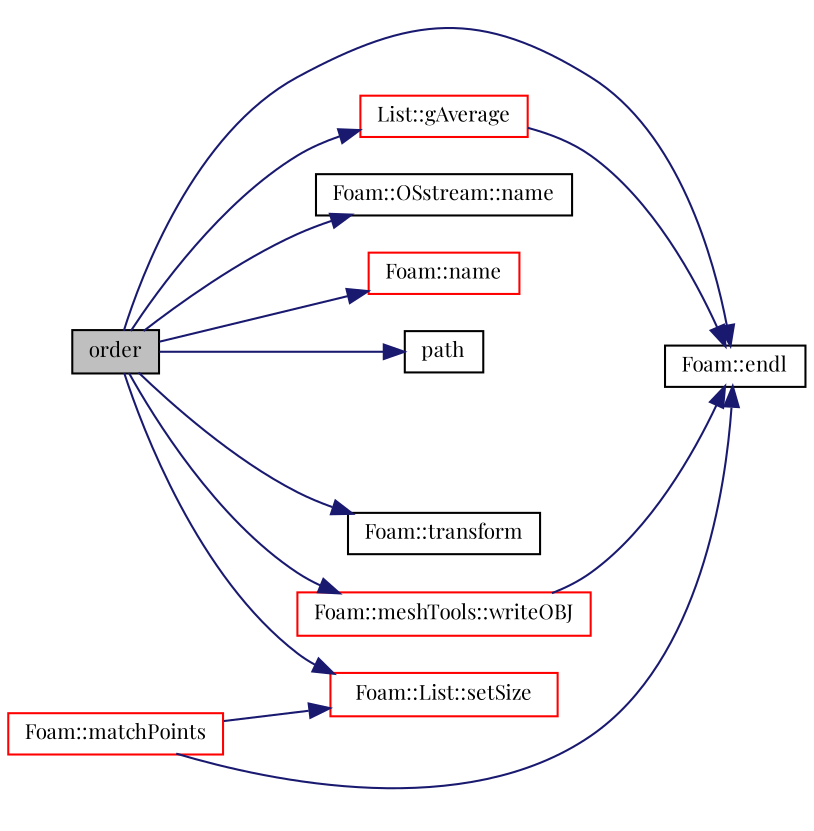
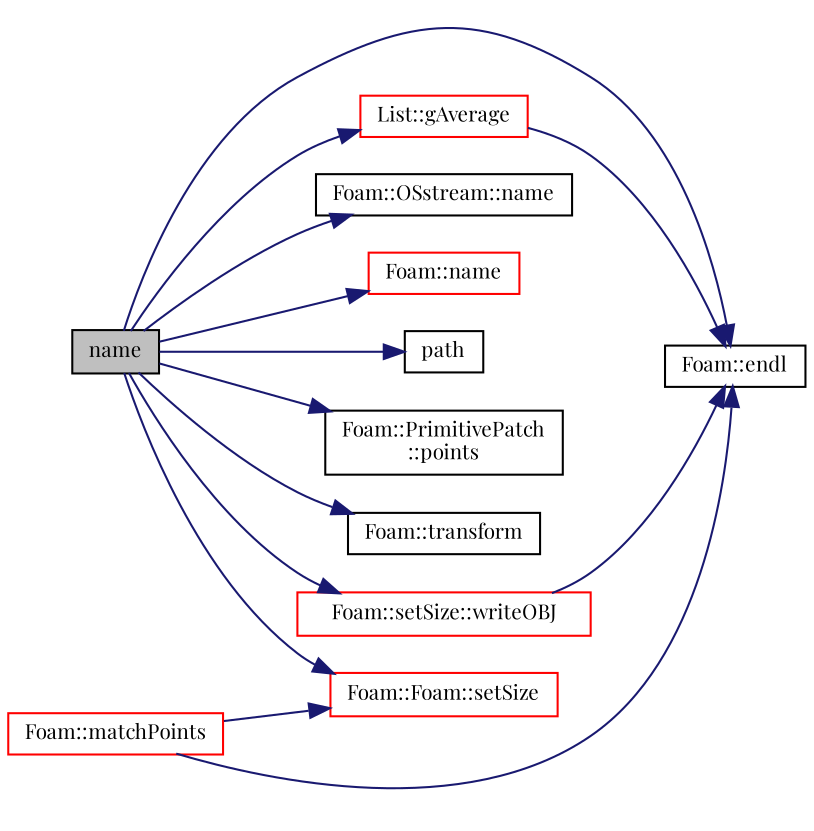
node "order": label "order" -> "name"
node "Foam::PrimitivePatch ::points": added
node "Foam::meshTools::writeOBJ": label "Foam::meshTools::writeOBJ" -> "Foam::setSize::writeOBJ"
node "Foam::List::setSize": label "Foam::List::setSize" -> "Foam::Foam::setSize"
